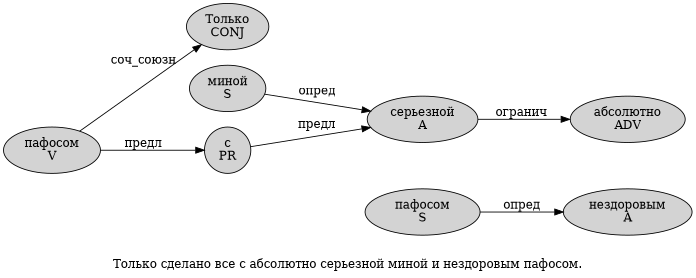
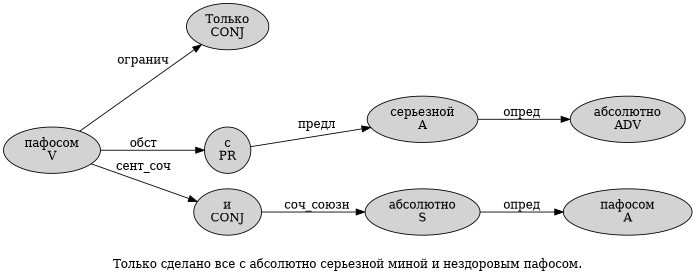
edge "пафосом V" -> "Только CONJ": label "соч_союзн" -> "огранич"
node "миной S": removed
edge "серьезной A" -> "абсолютно ADV": label "огранич" -> "опред"
edge "пафосом V" -> "с PR": label "предл" -> "обст"
node "и CONJ": added
node "пафосом S": label "пафосом S" -> "абсолютно S"
node "нездоровым A": label "нездоровым A" -> "пафосом A"
